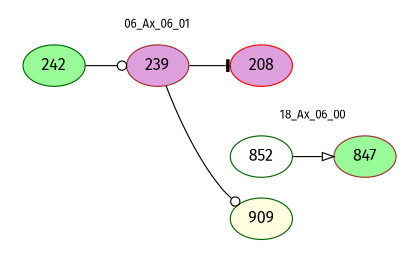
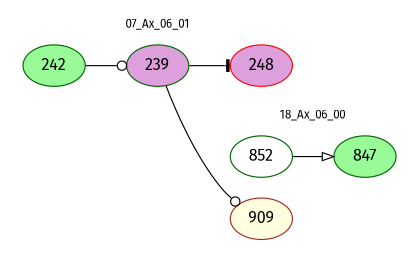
cluster "06_Ax_06_01": label "06_Ax_06_01" -> "07_Ax_06_01"
node "239": color brown -> darkgreen
node "208": label "208" -> "248"
node "847": color brown -> darkgreen
node "909": color darkgreen -> brown
